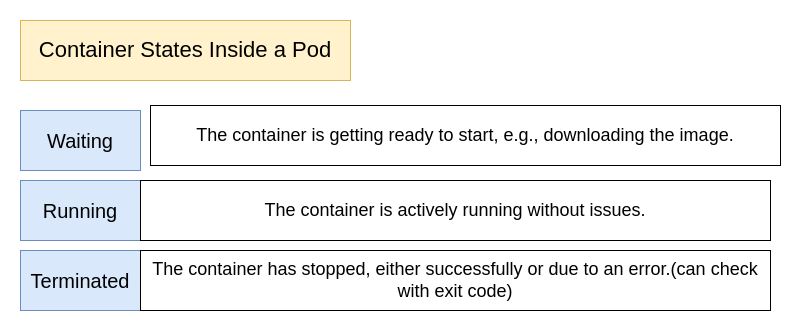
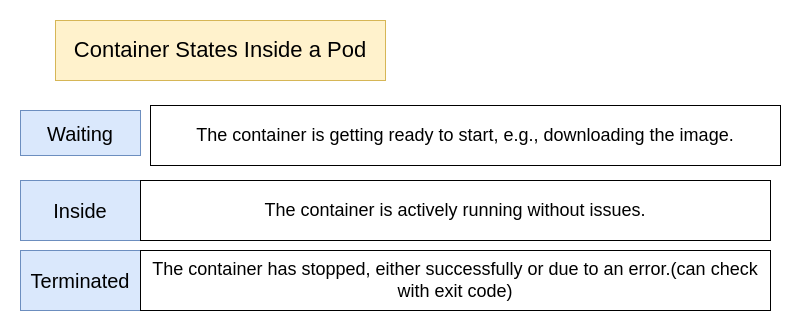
node "Container States Inside a Pod": moved (186, 51) -> (221, 51)
node "Waiting": size 120x60 -> 120x45
node "Running": label "Running" -> "Inside"
